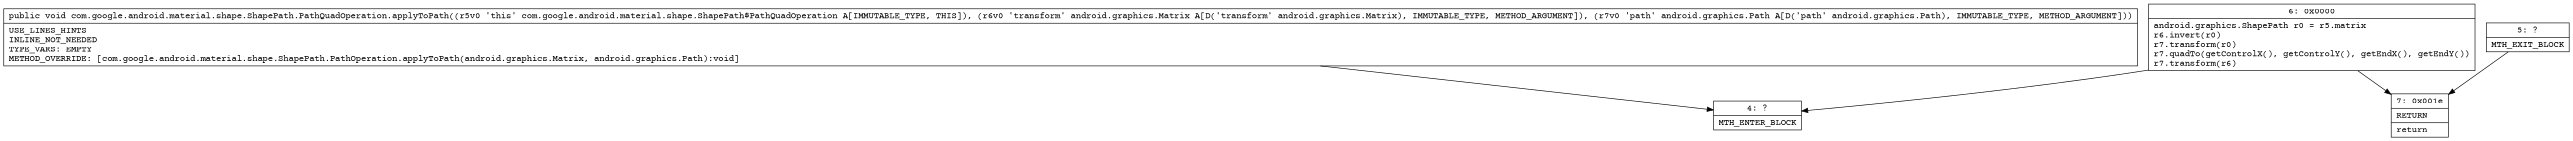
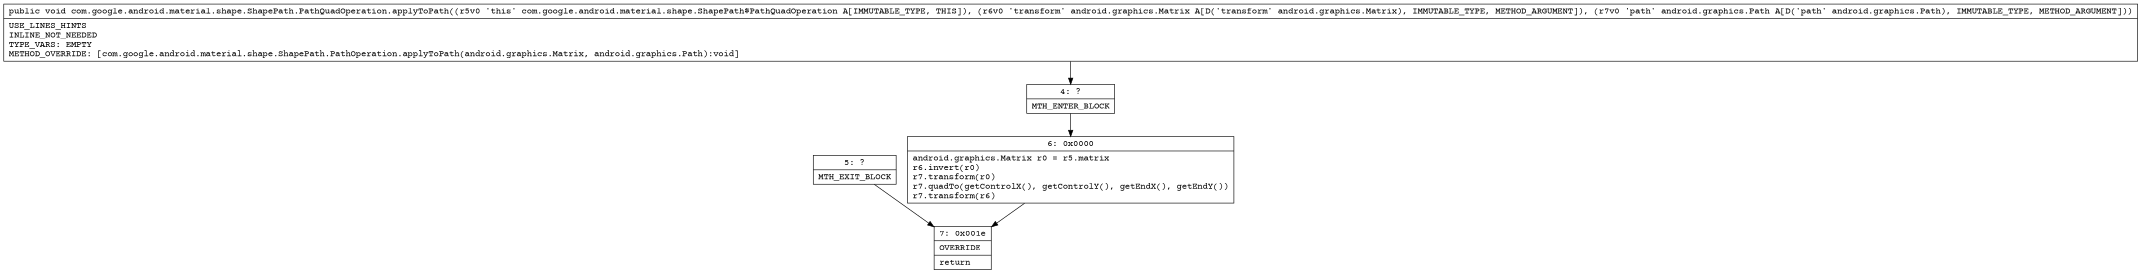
node "6: 0x0000": text "android.graphics.ShapePath r0 = r5.matrix" -> "android.graphics.Matrix r0 = r5.matrix"
edge "6: 0x0000" -> "4: ?": reversed
node "7: 0x001e": text "RETURN" -> "OVERRIDE"
